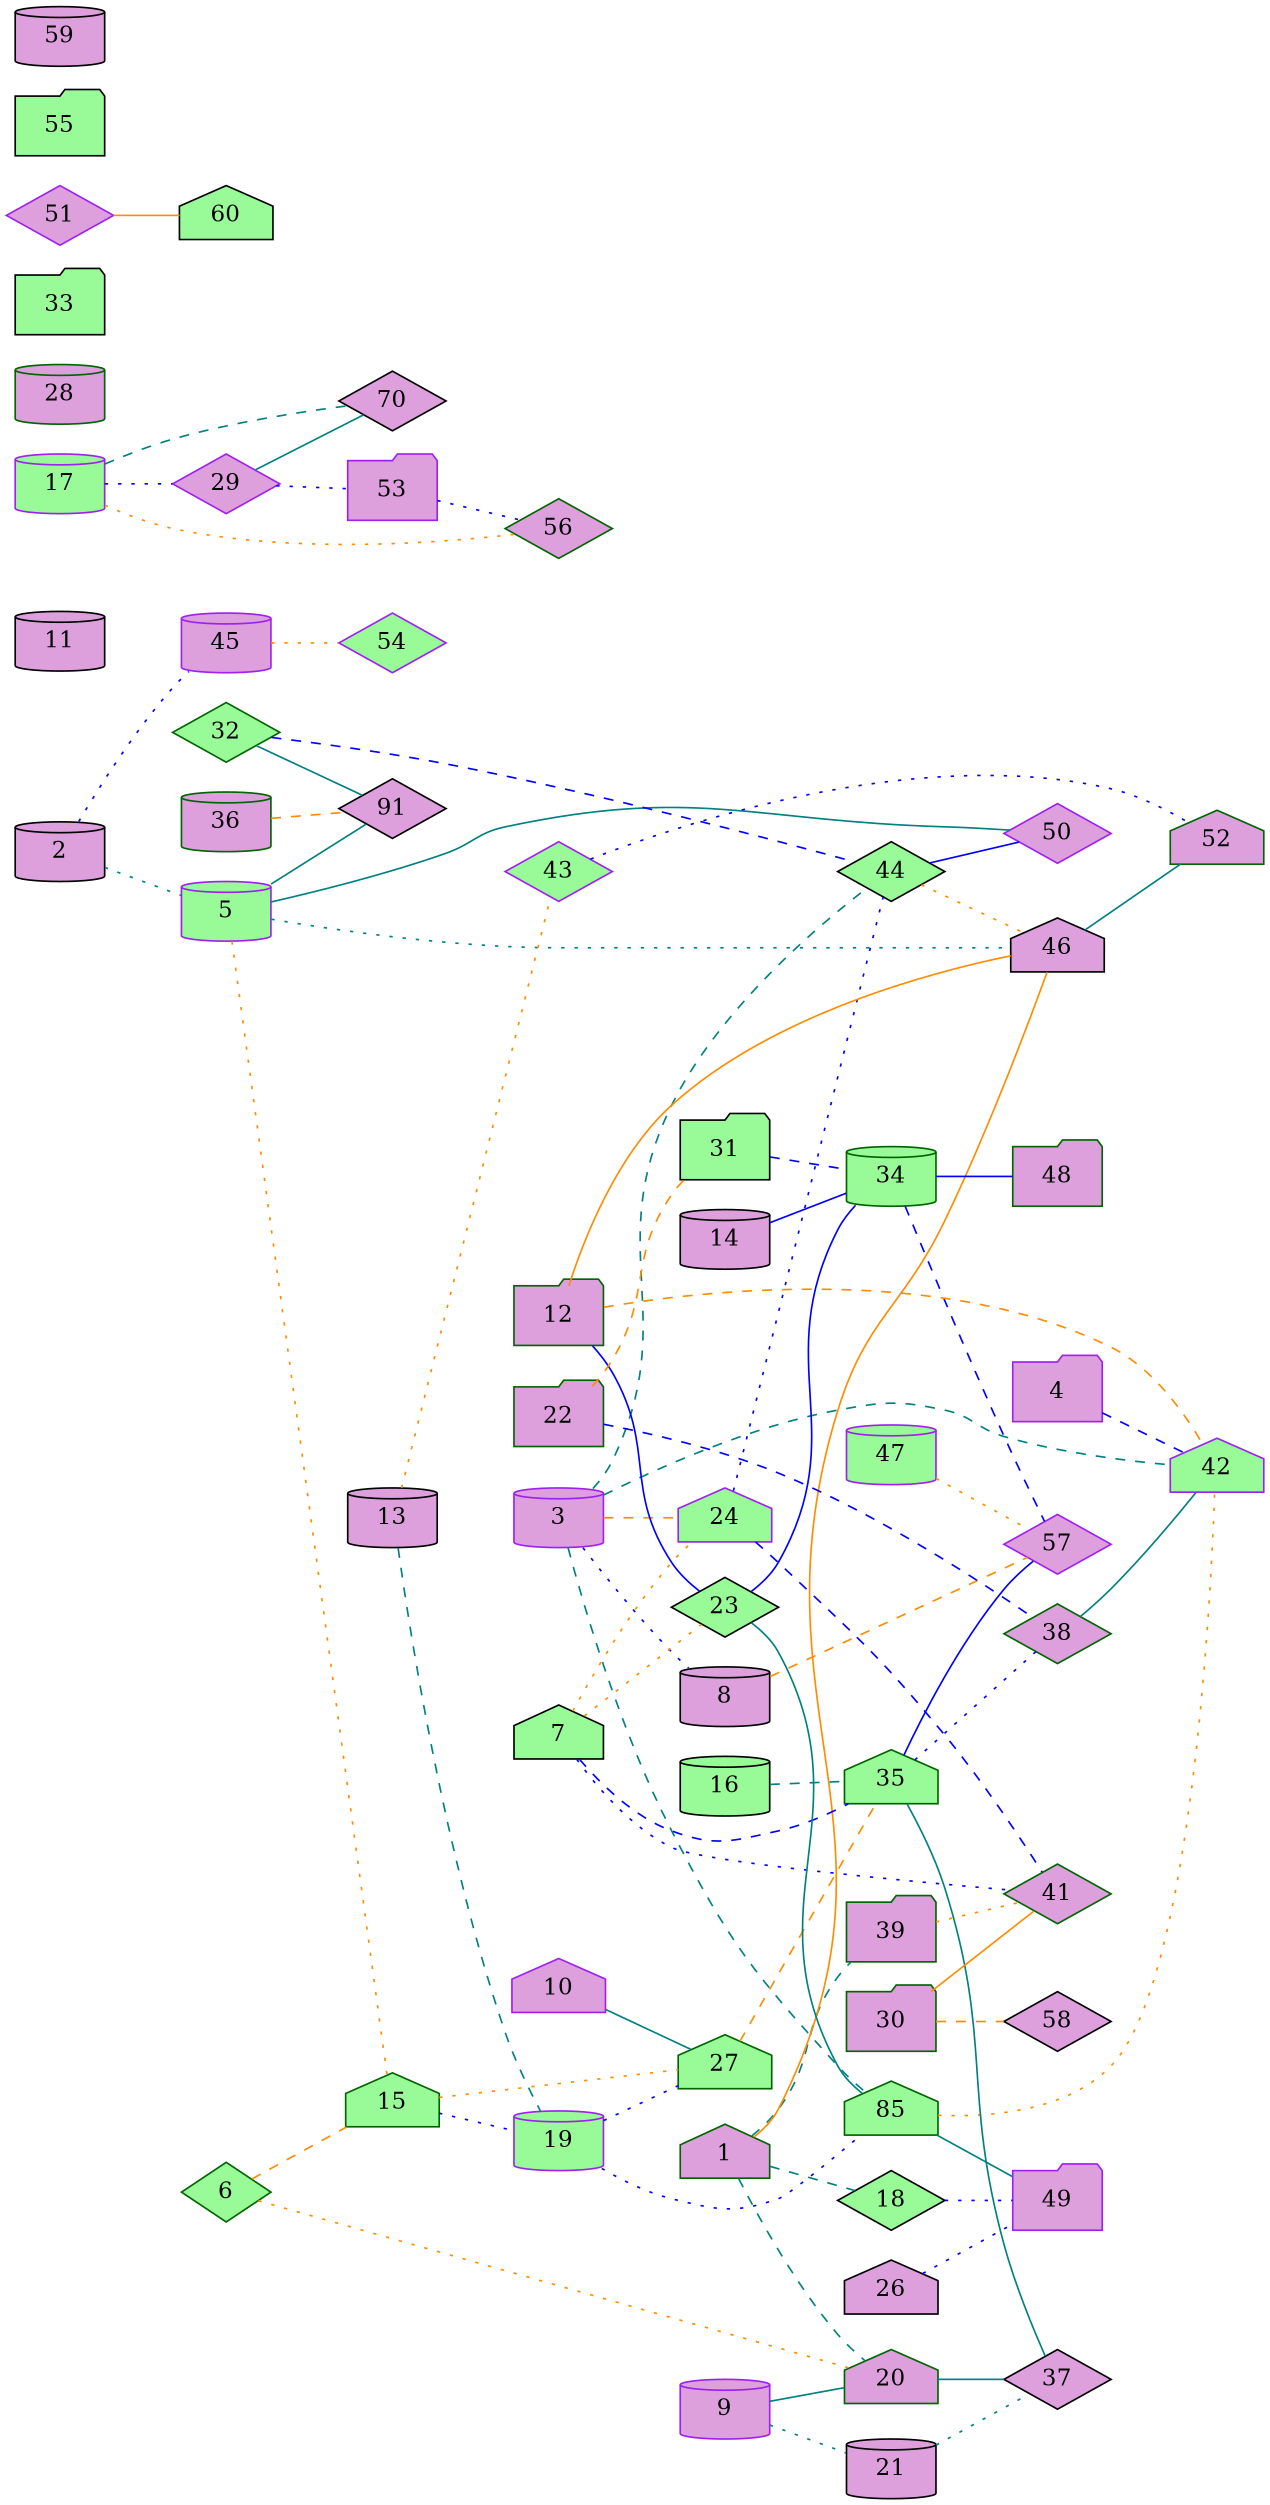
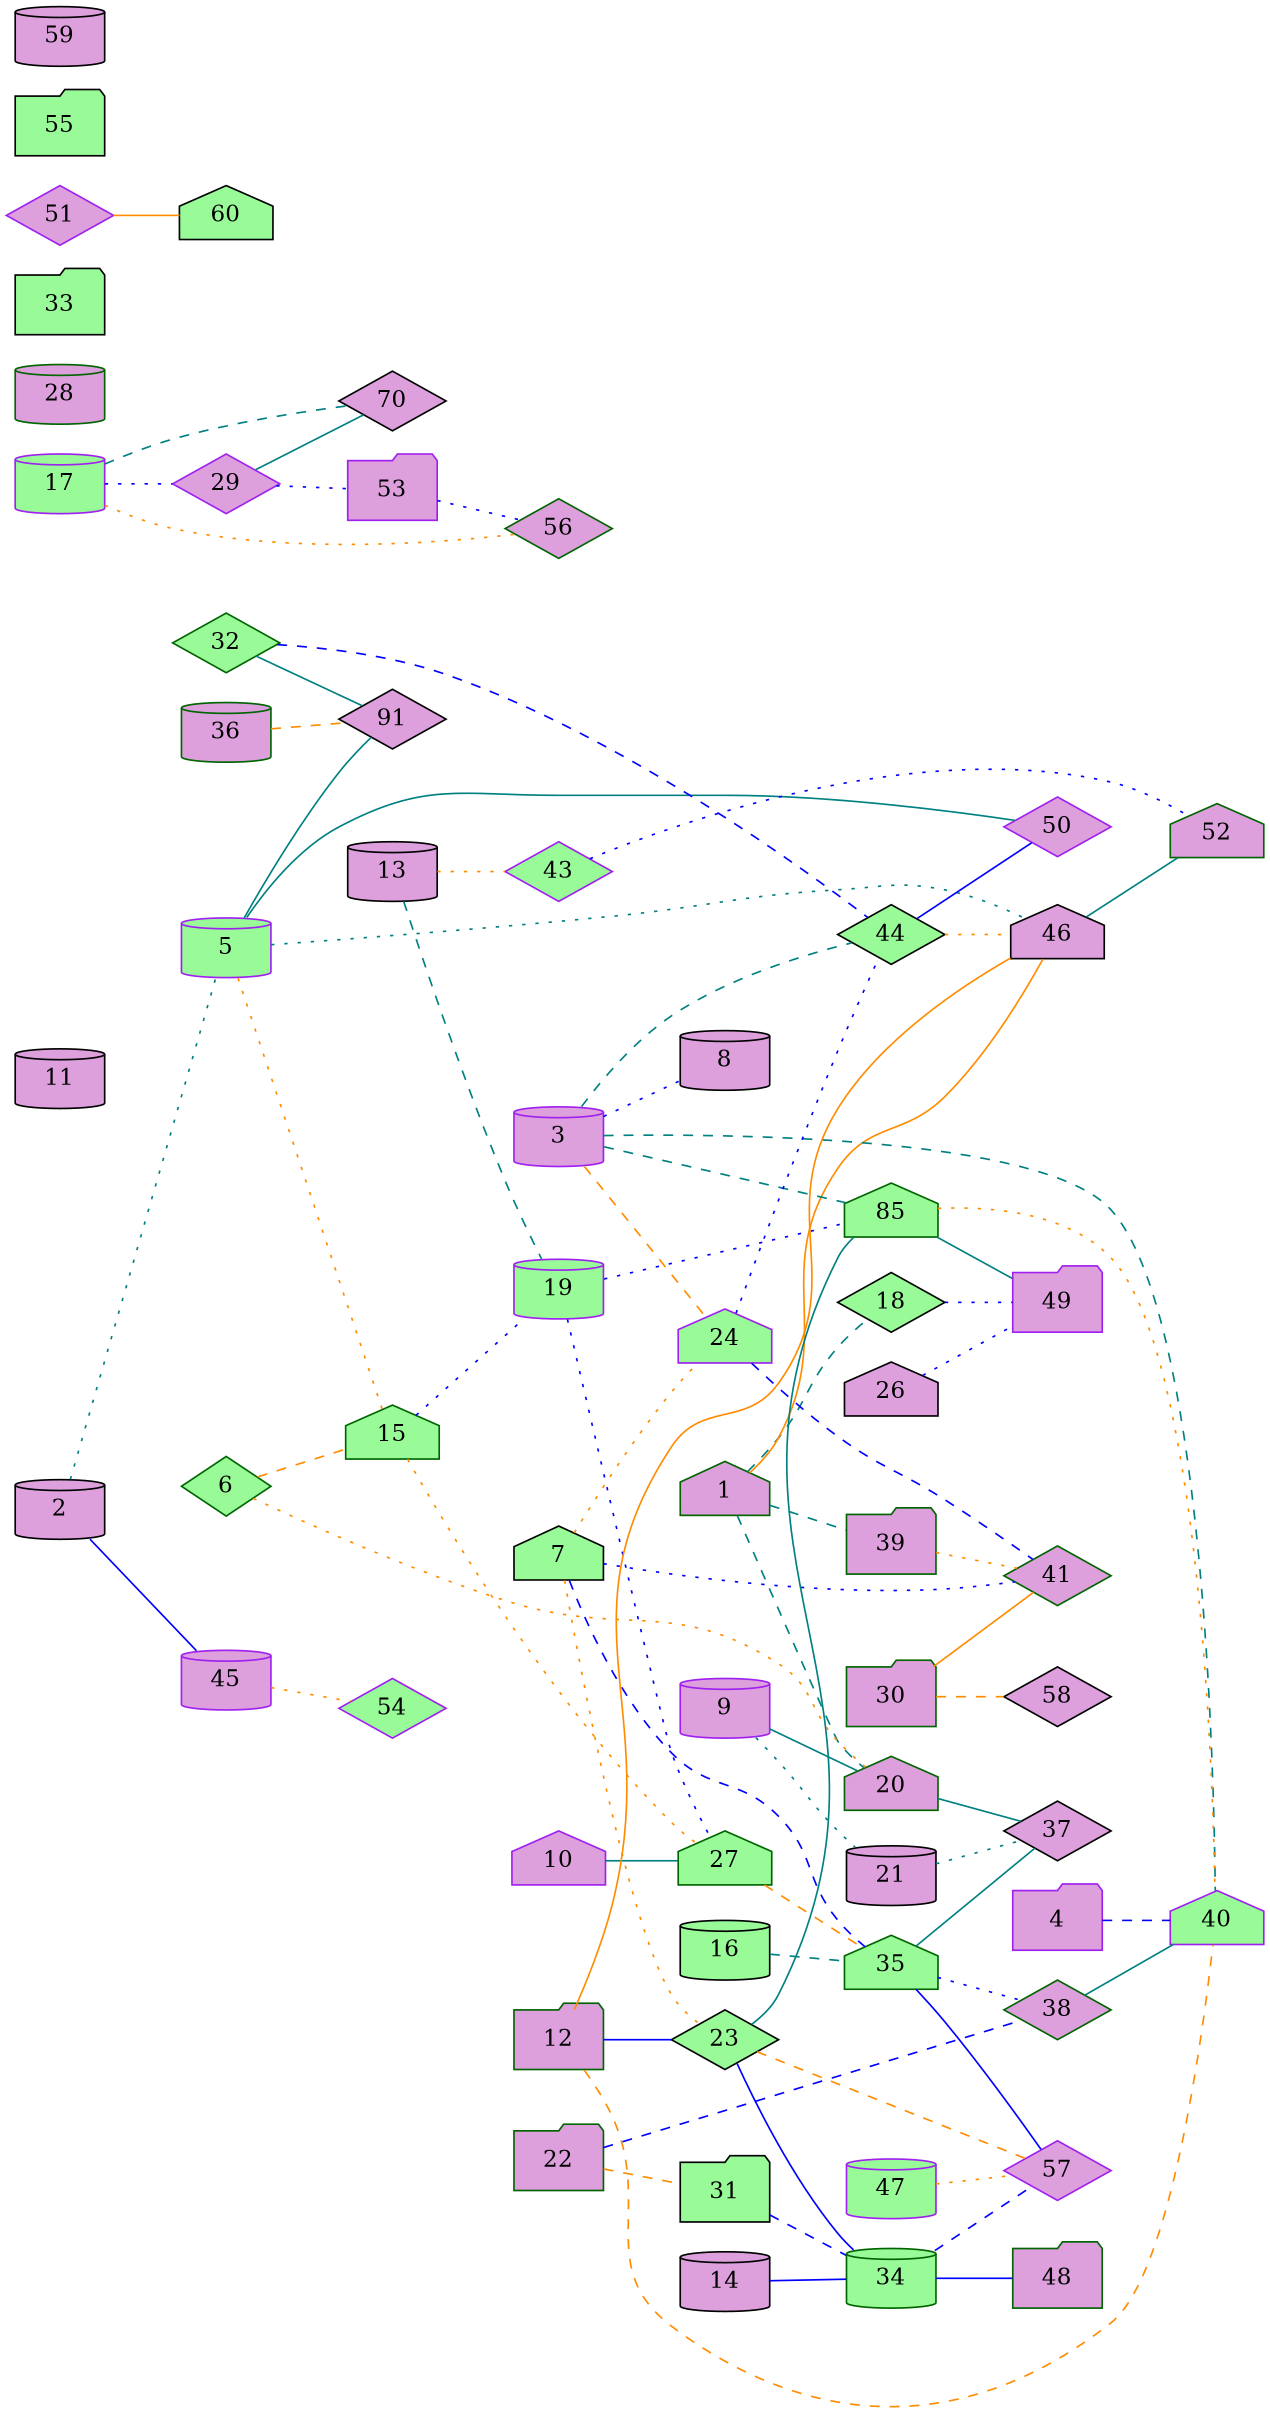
edge "45" -- "2": style dotted -> solid
node "42": label "42" -> "40"
edge "57" -- "8": now "57" -- "23"
